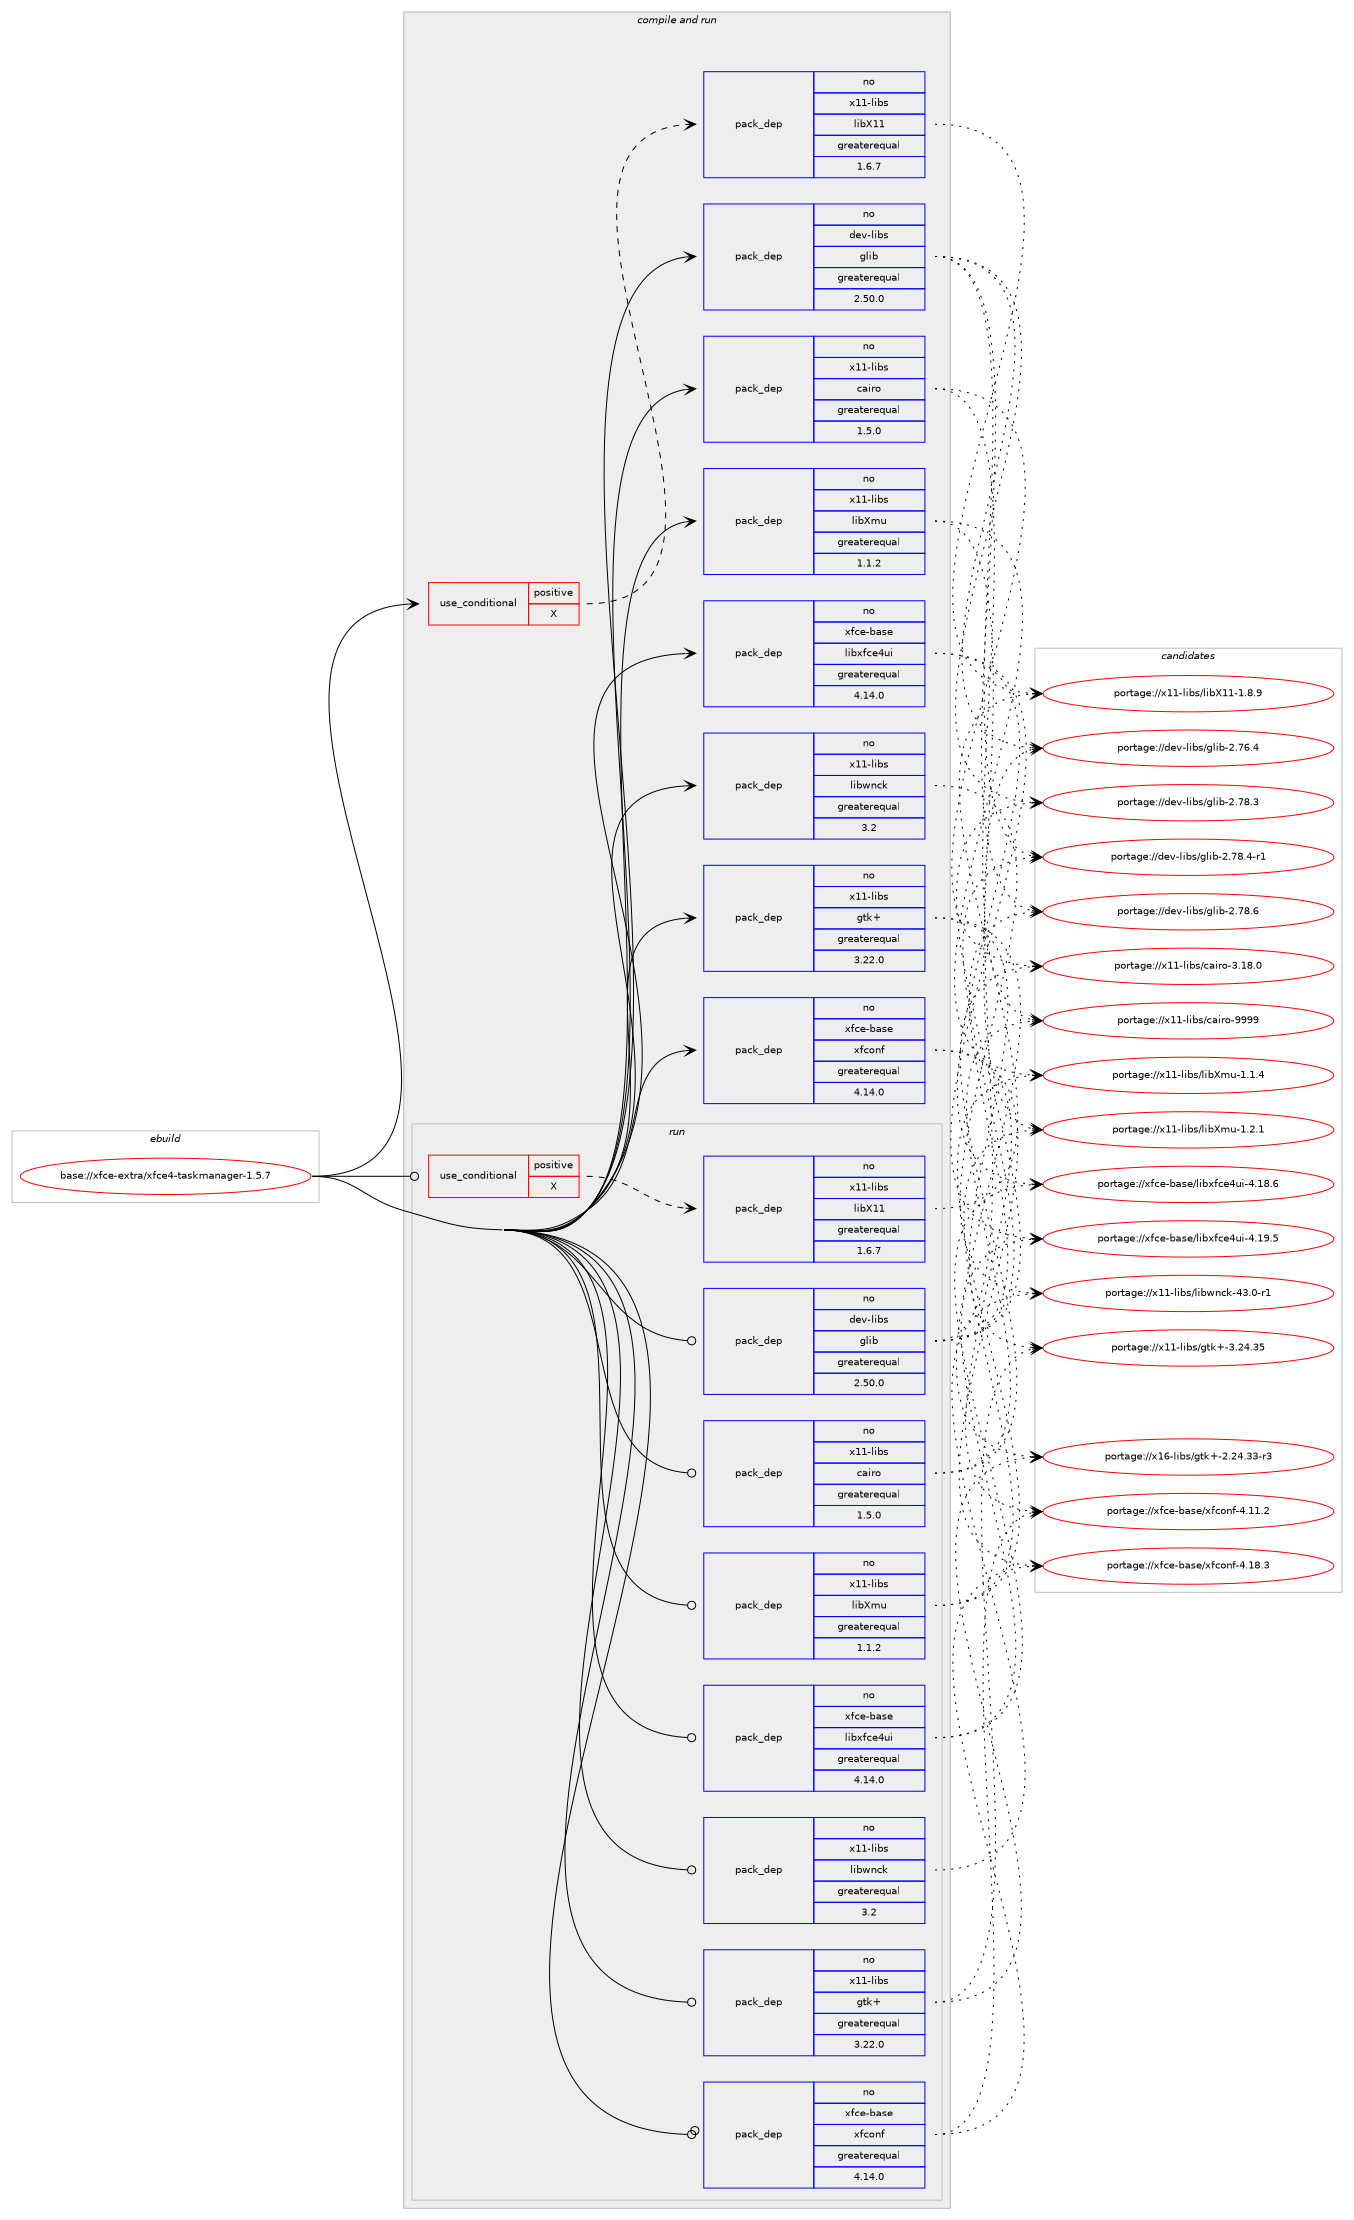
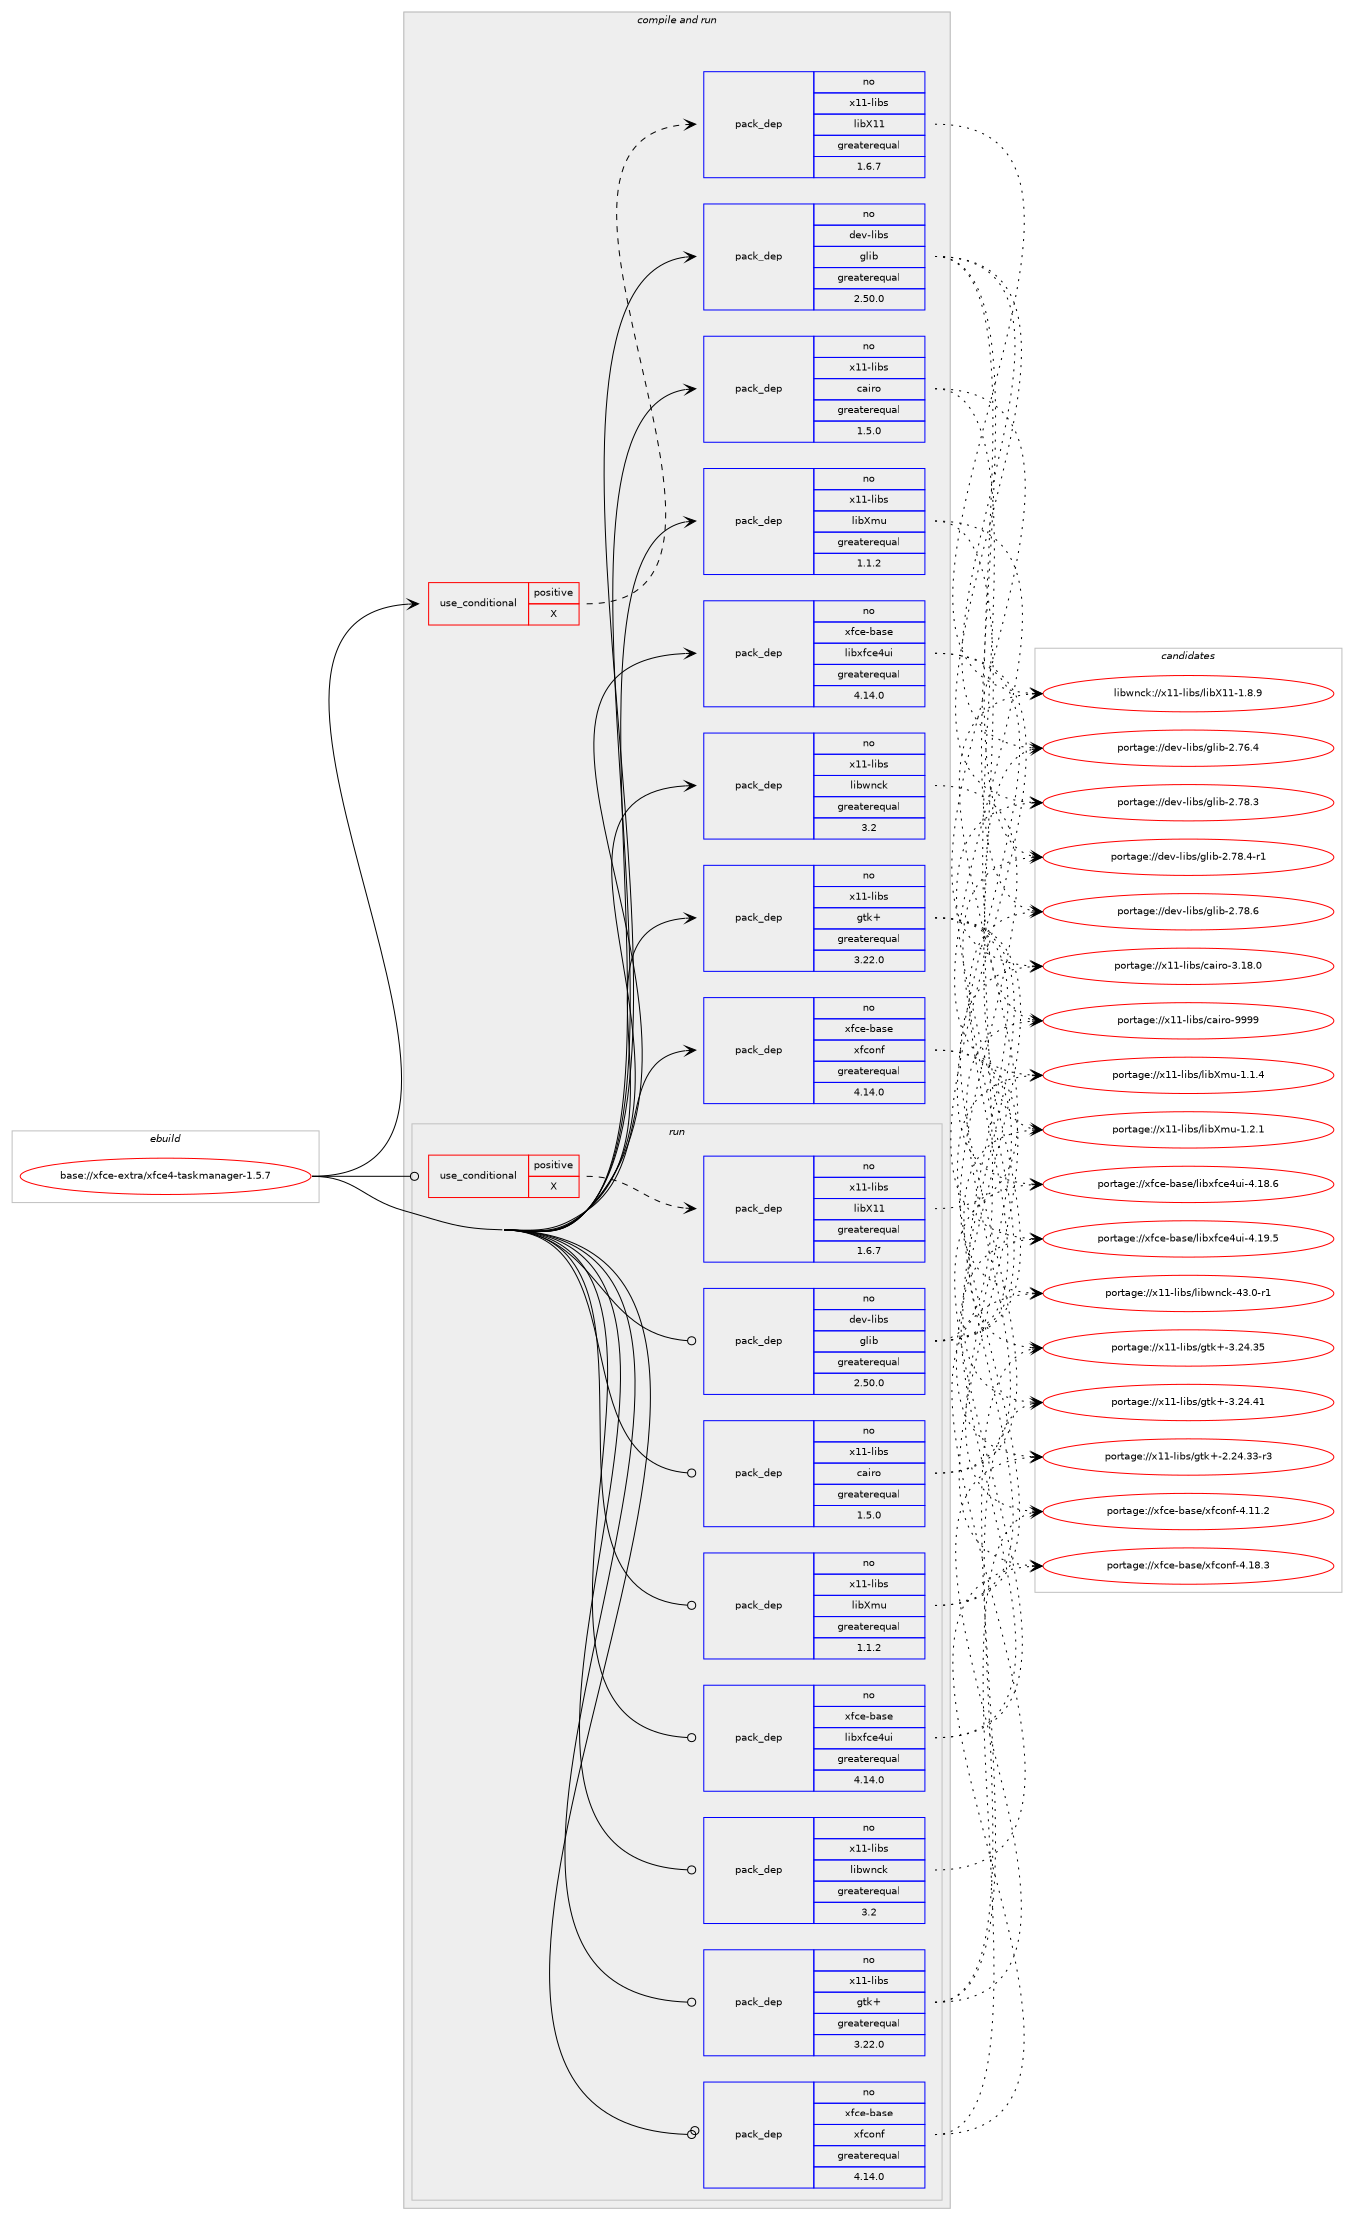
node "portage://x11-libs/libX11-1.8.9": label "portage://x11-libs/libX11-1.8.9" -> "libwnck://x11-libs/libX11-1.8.9"
node "portage://x11-libs/gtk+-3.24.41": added
node "portage://x16-libs/gtk+-2.24.33-r3": label "portage://x16-libs/gtk+-2.24.33-r3" -> "portage://x11-libs/gtk+-2.24.33-r3"
